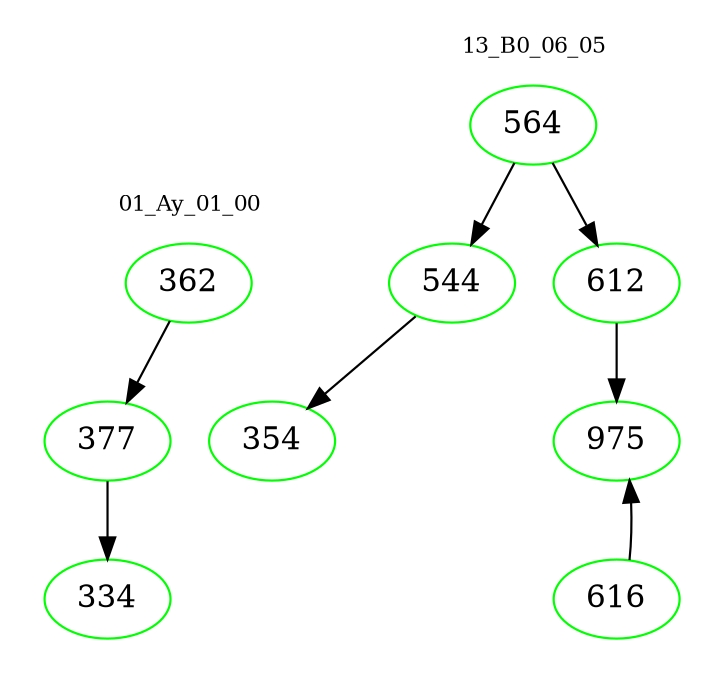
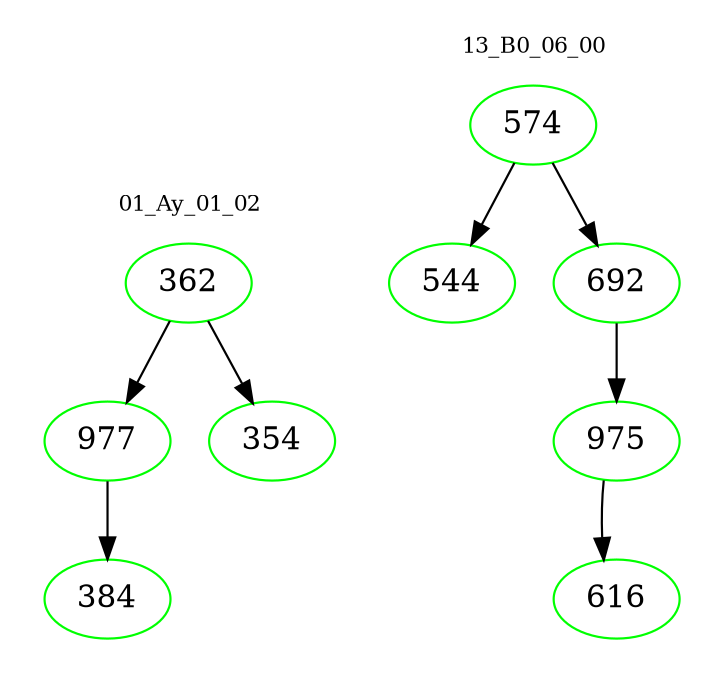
cluster "13_B0_06_05": label "13_B0_06_05" -> "13_B0_06_00"
node "564": label "564" -> "574"
cluster "01_Ay_01_00": label "01_Ay_01_00" -> "01_Ay_01_02"
node "612": label "612" -> "692"
edge "544" -> "354": now "362" -> "354"
node "377": label "377" -> "977"
edge "616" -> "975": reversed
node "334": label "334" -> "384"
